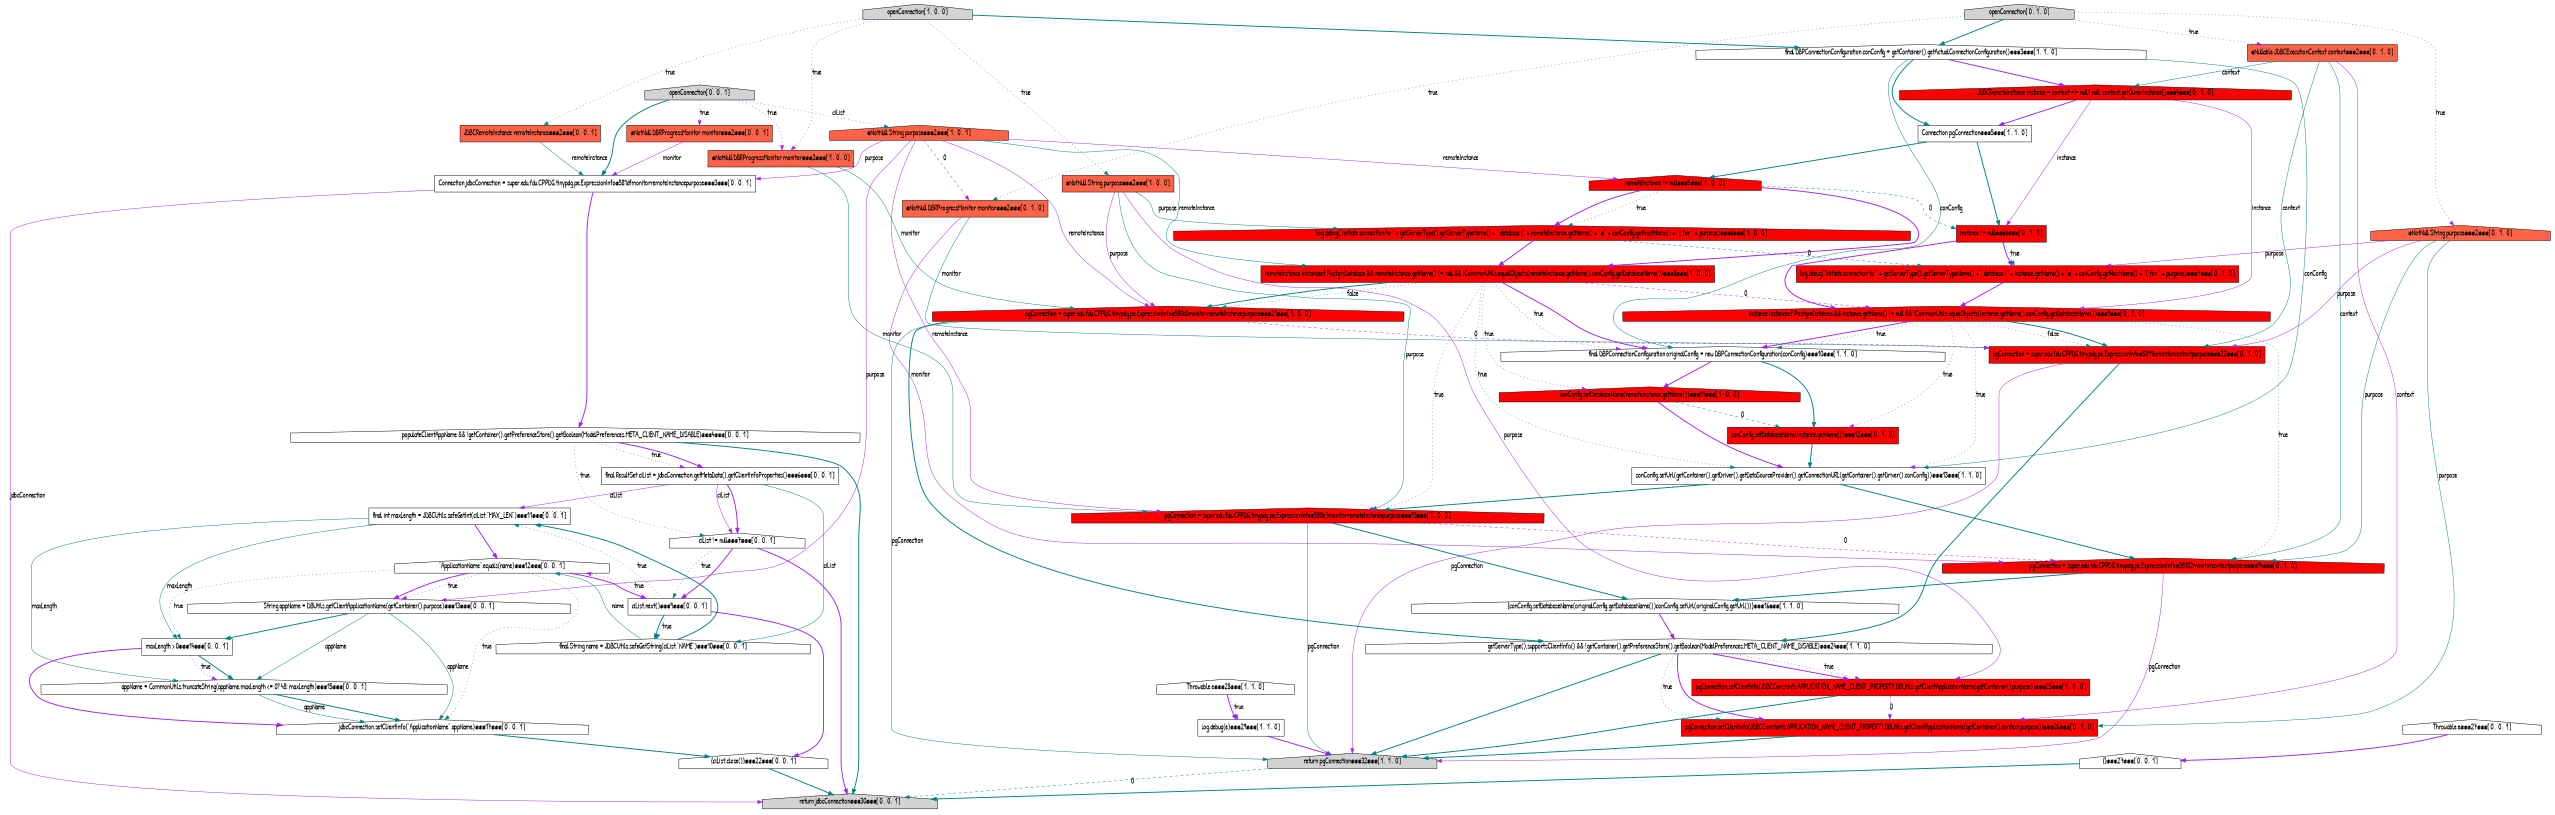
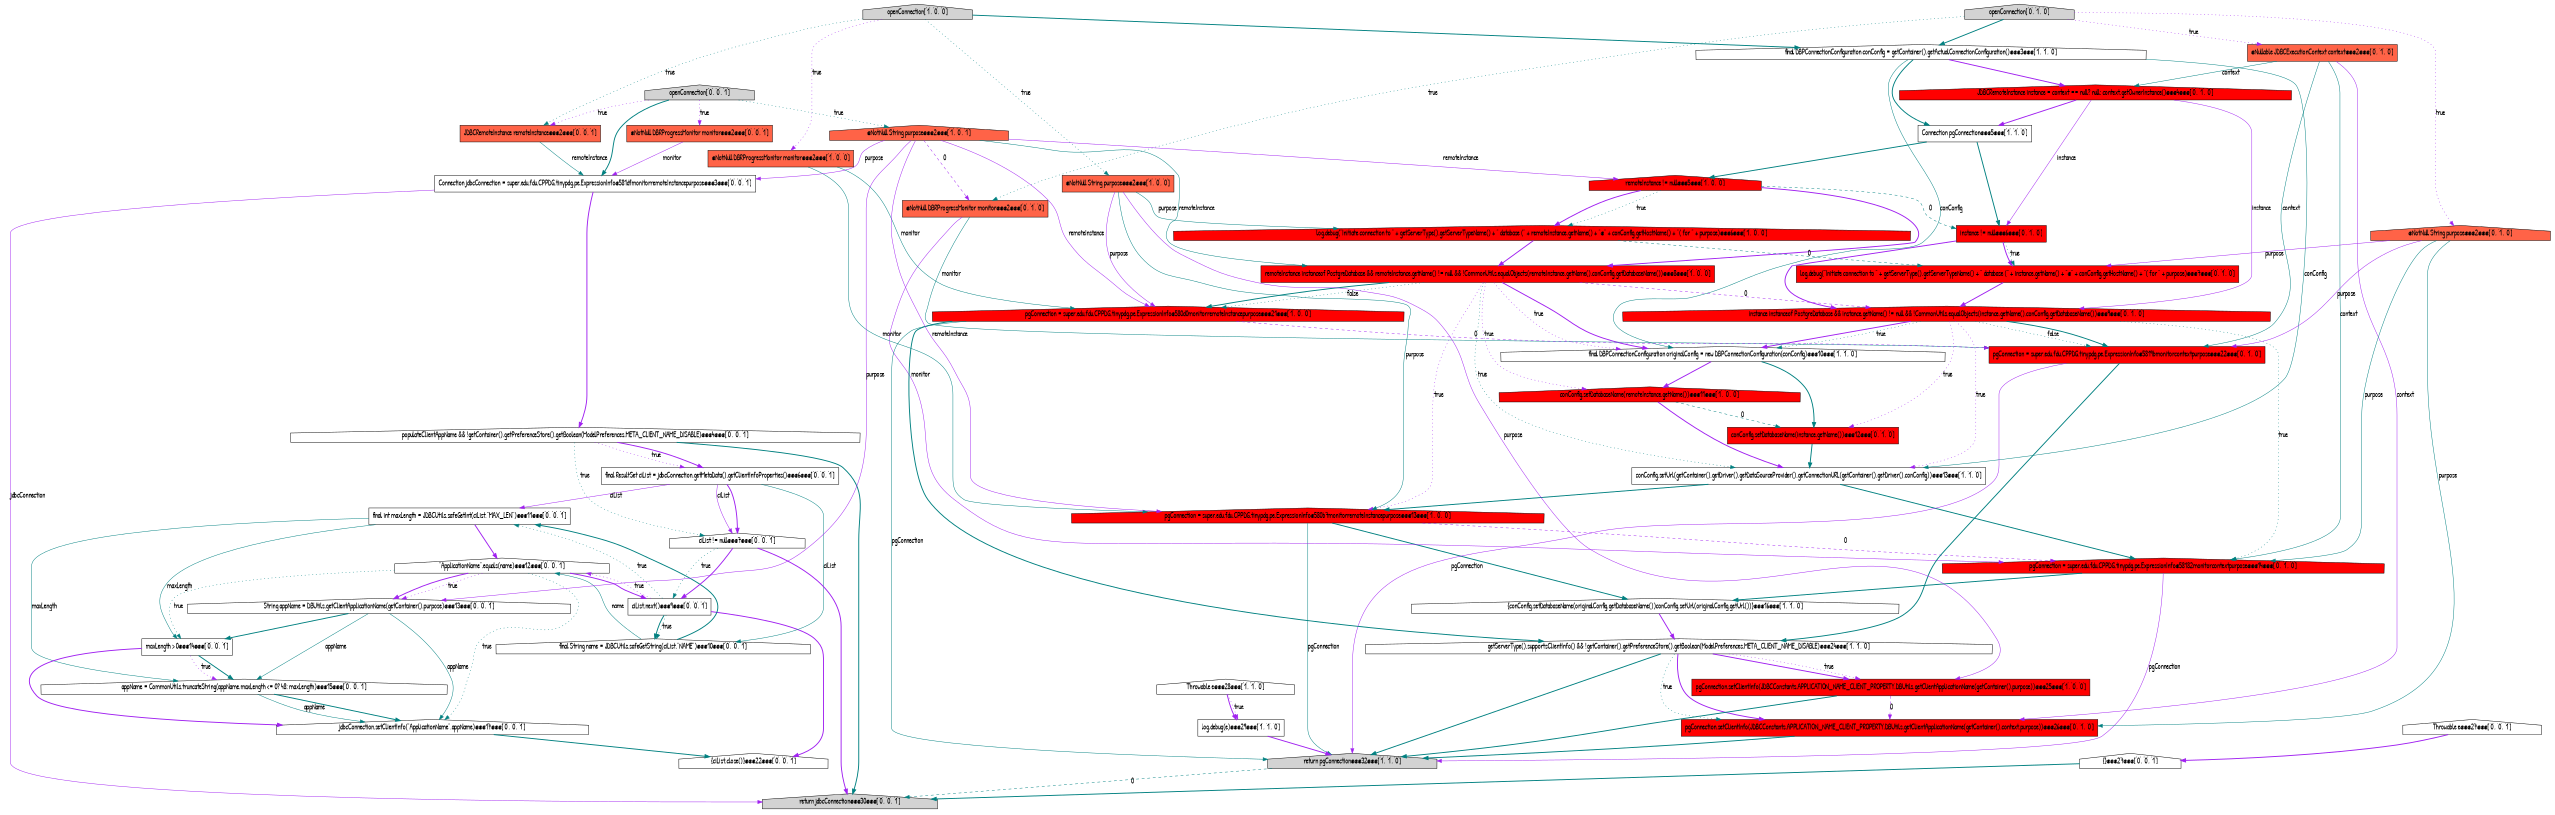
edge "openConnection['0', '0', '1']" -> "@NotNull String purpose@@@2@@@['1', '0', '1']": label "ciList" -> "true"
edge "openConnection['0', '0', '1']" -> "@NotNull DBRProgressMonitor monitor@@@2@@@['1', '0', '0']": now "openConnection['0', '0', '1']" -> "JDBCRemoteInstance remoteInstance@@@2@@@['0', '0', '1']"
edge "{ciList.close()}@@@22@@@['0', '0', '1']" -> "return jdbcConnection@@@30@@@['0', '0', '1']": removed
